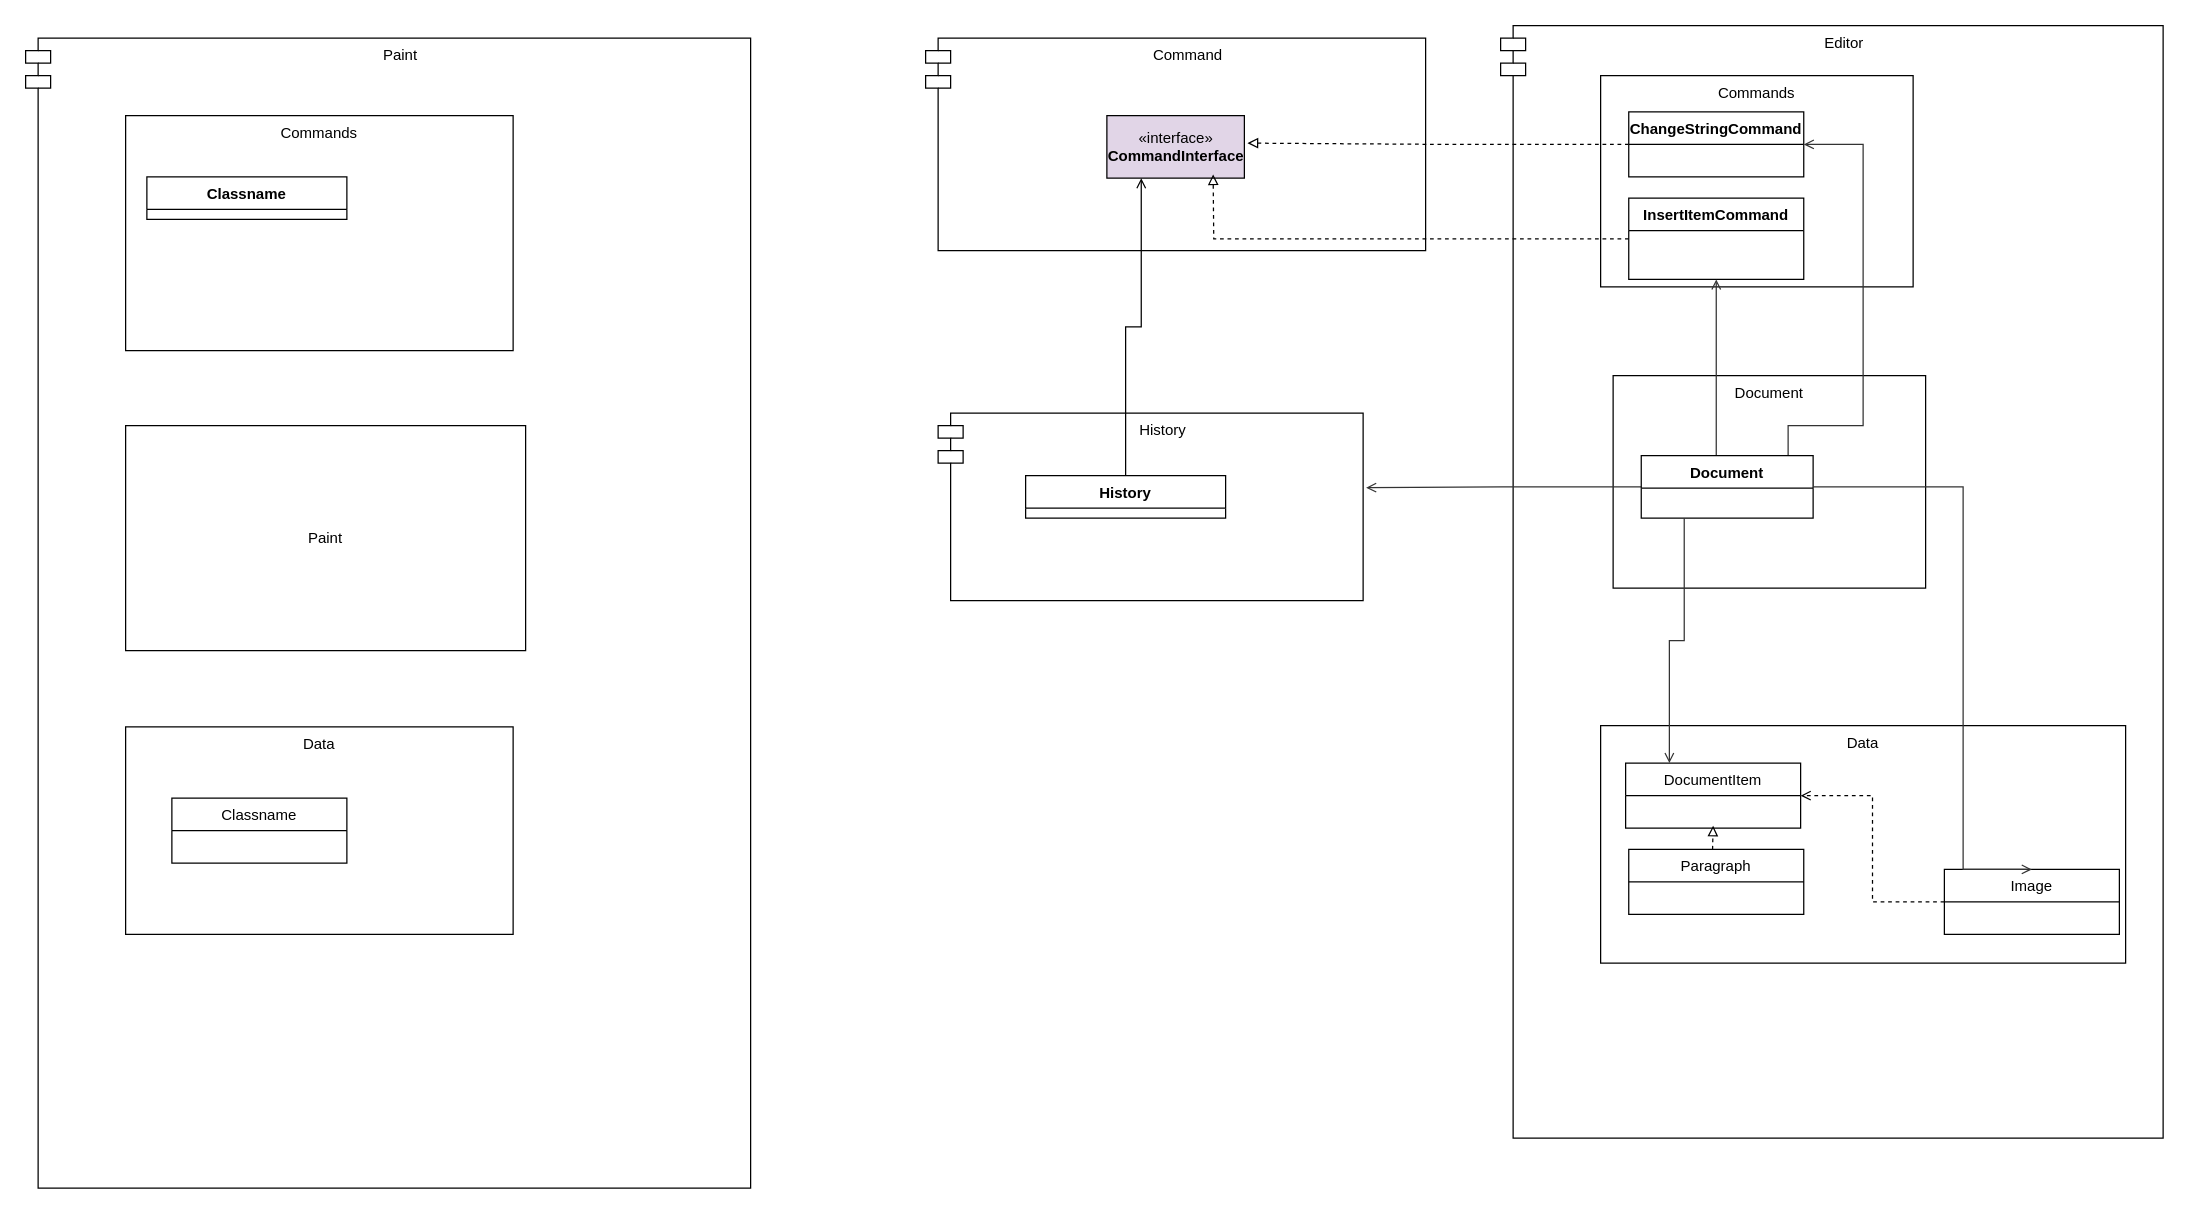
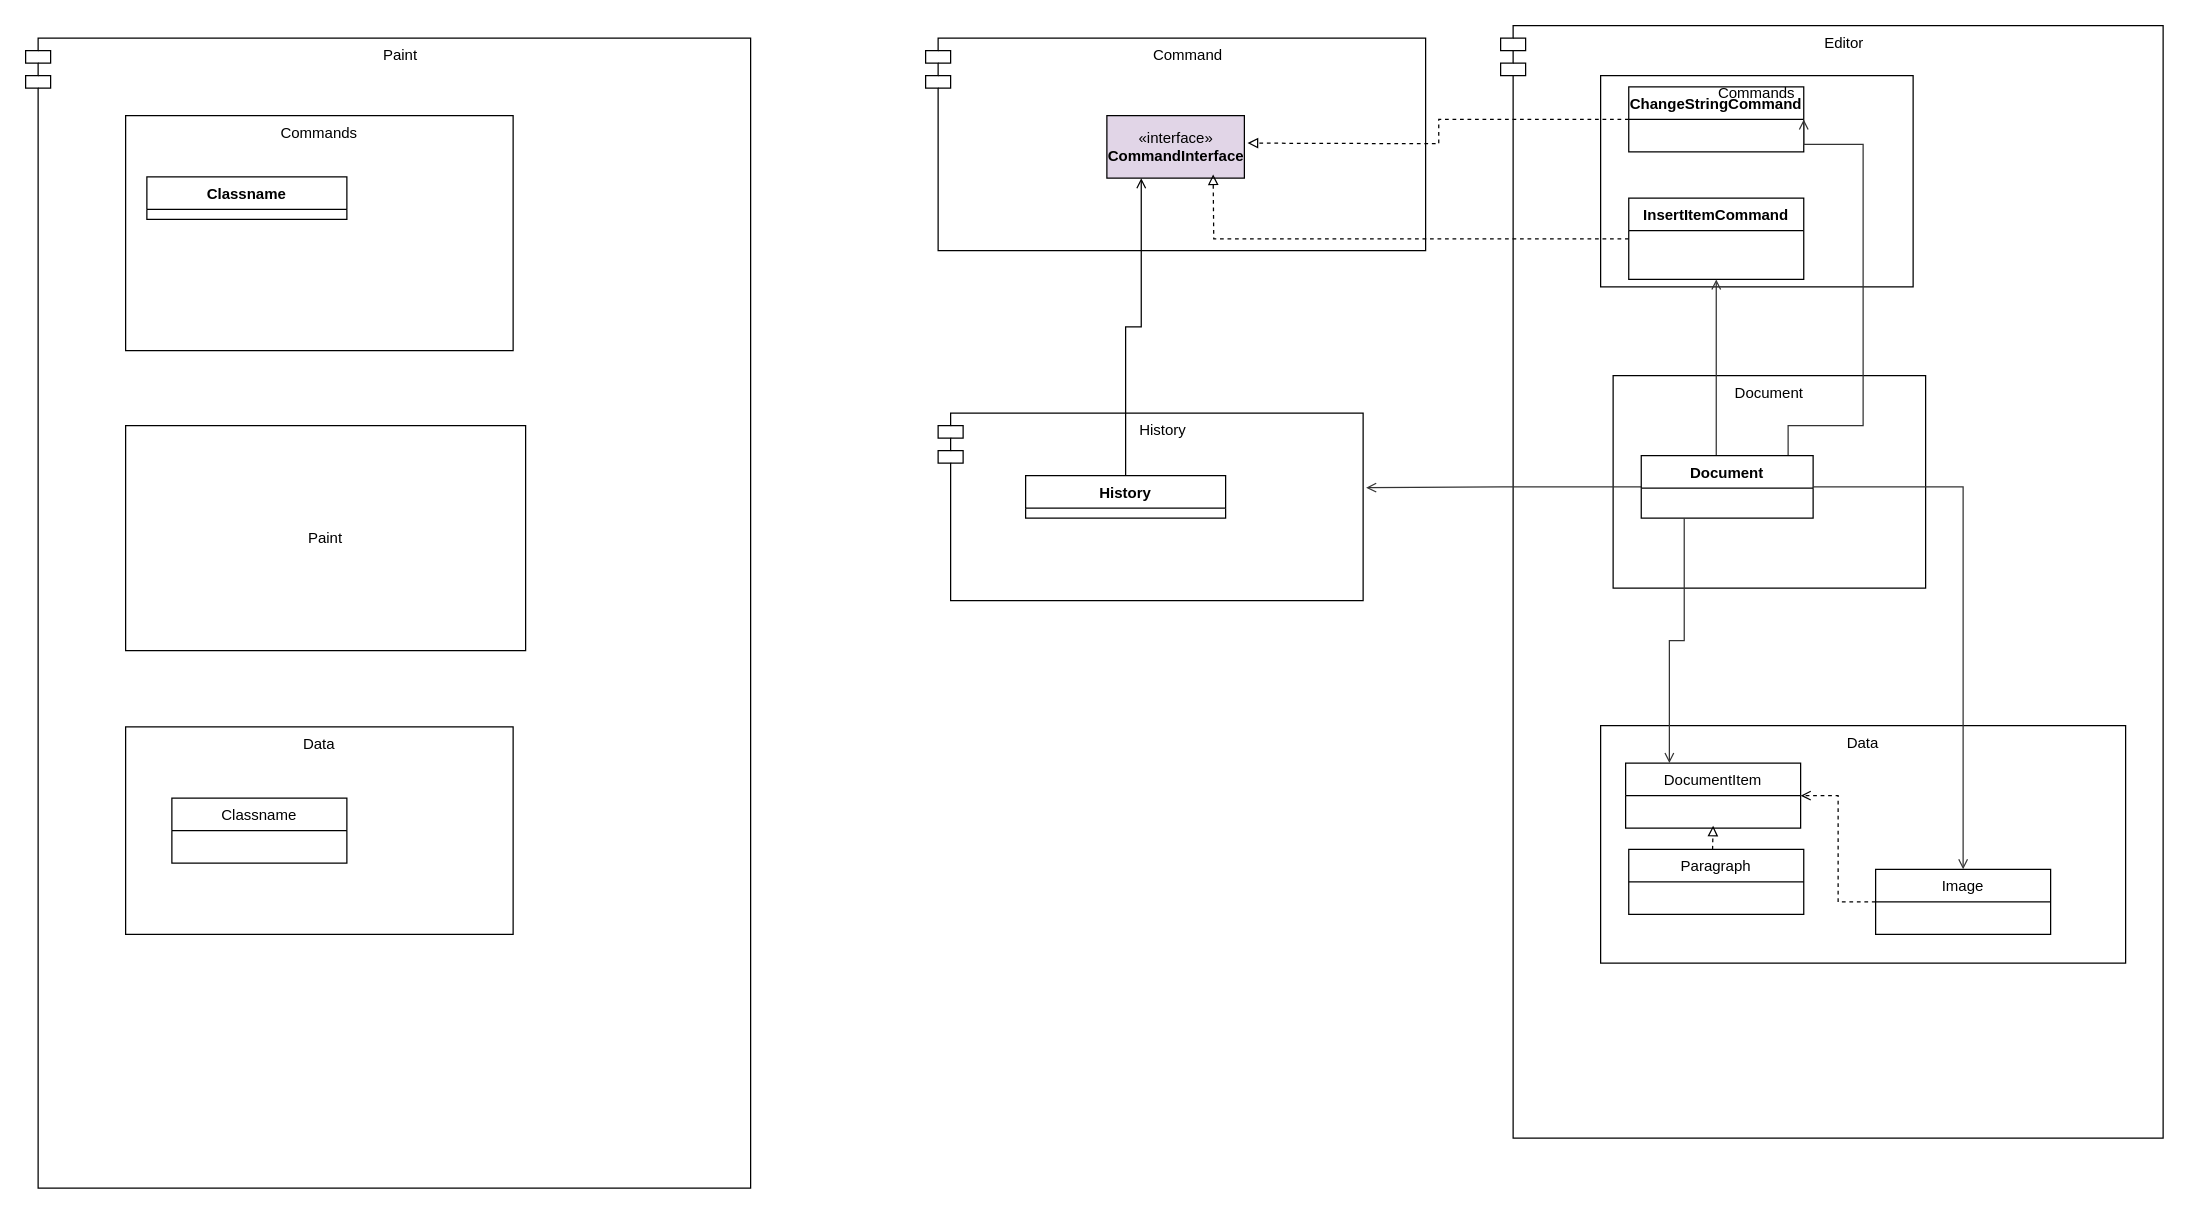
node "ChangeStringCommand": moved (1716, 144) -> (1716, 119)
node "Image": moved (2032, 902) -> (1963, 902)
